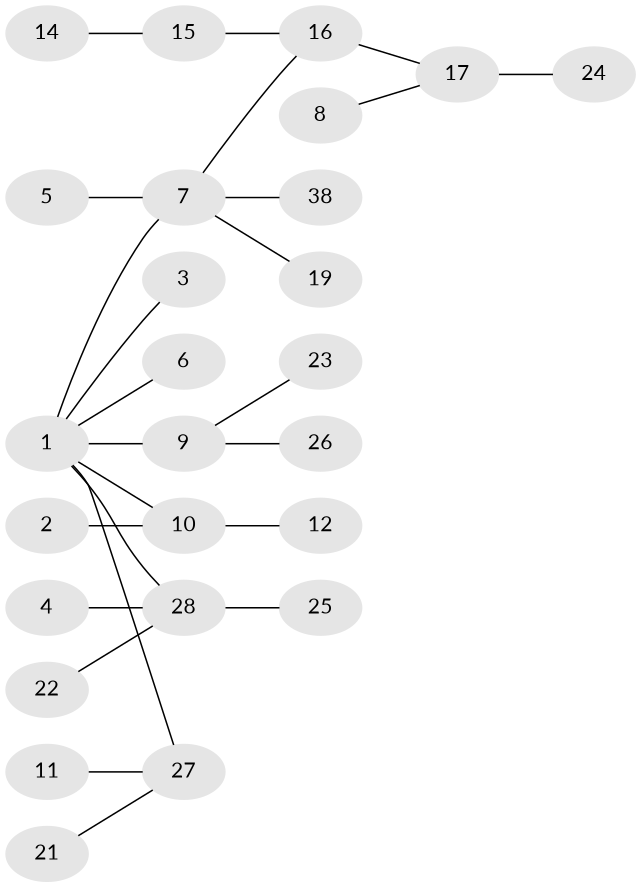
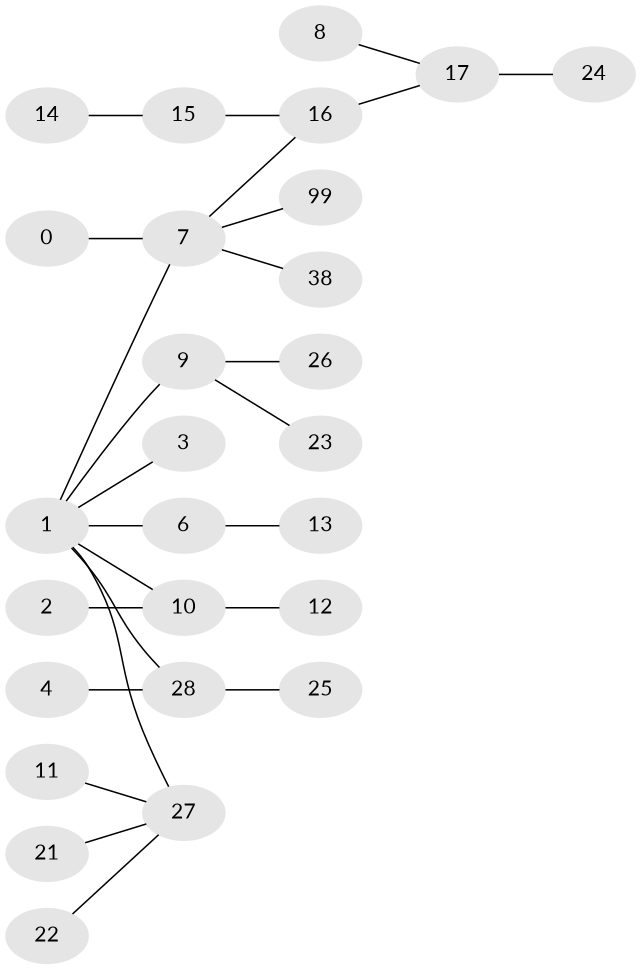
node "5": label "5" -> "0"
node "19": label "19" -> "99"
node "13": added
edge "28" -- "22": now "27" -- "22"
